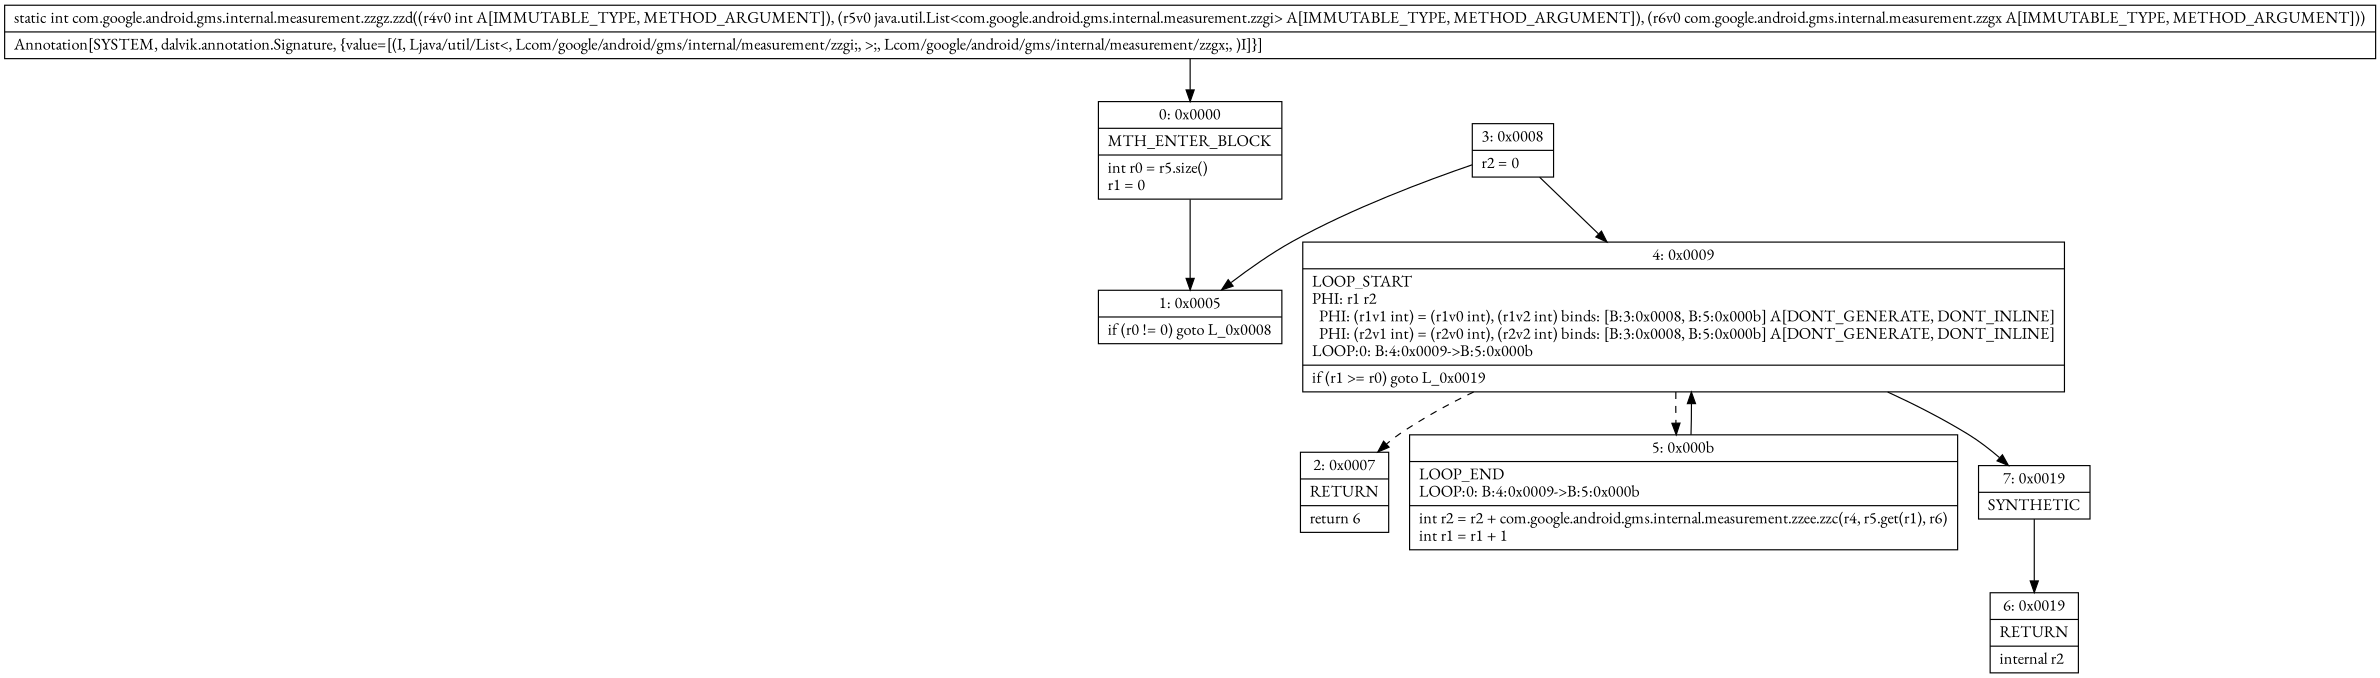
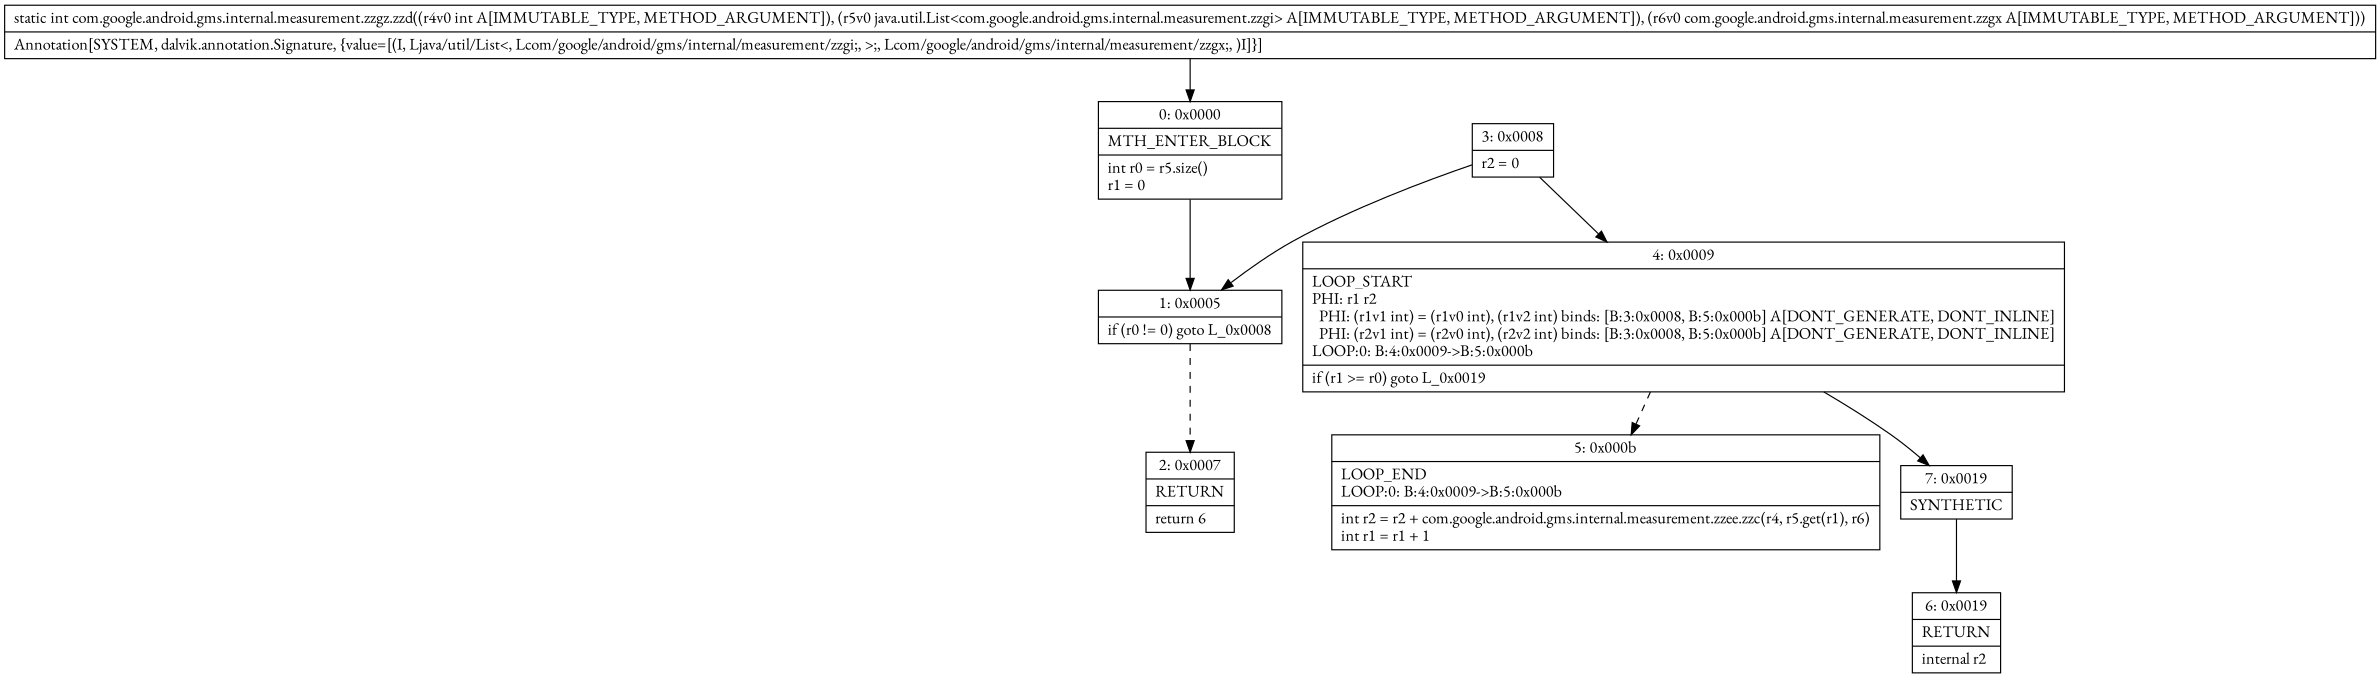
edge "4: 0x0009" -> "2: 0x0007": now "1: 0x0005" -> "2: 0x0007"
edge "5: 0x000b" -> "4: 0x0009": removed
